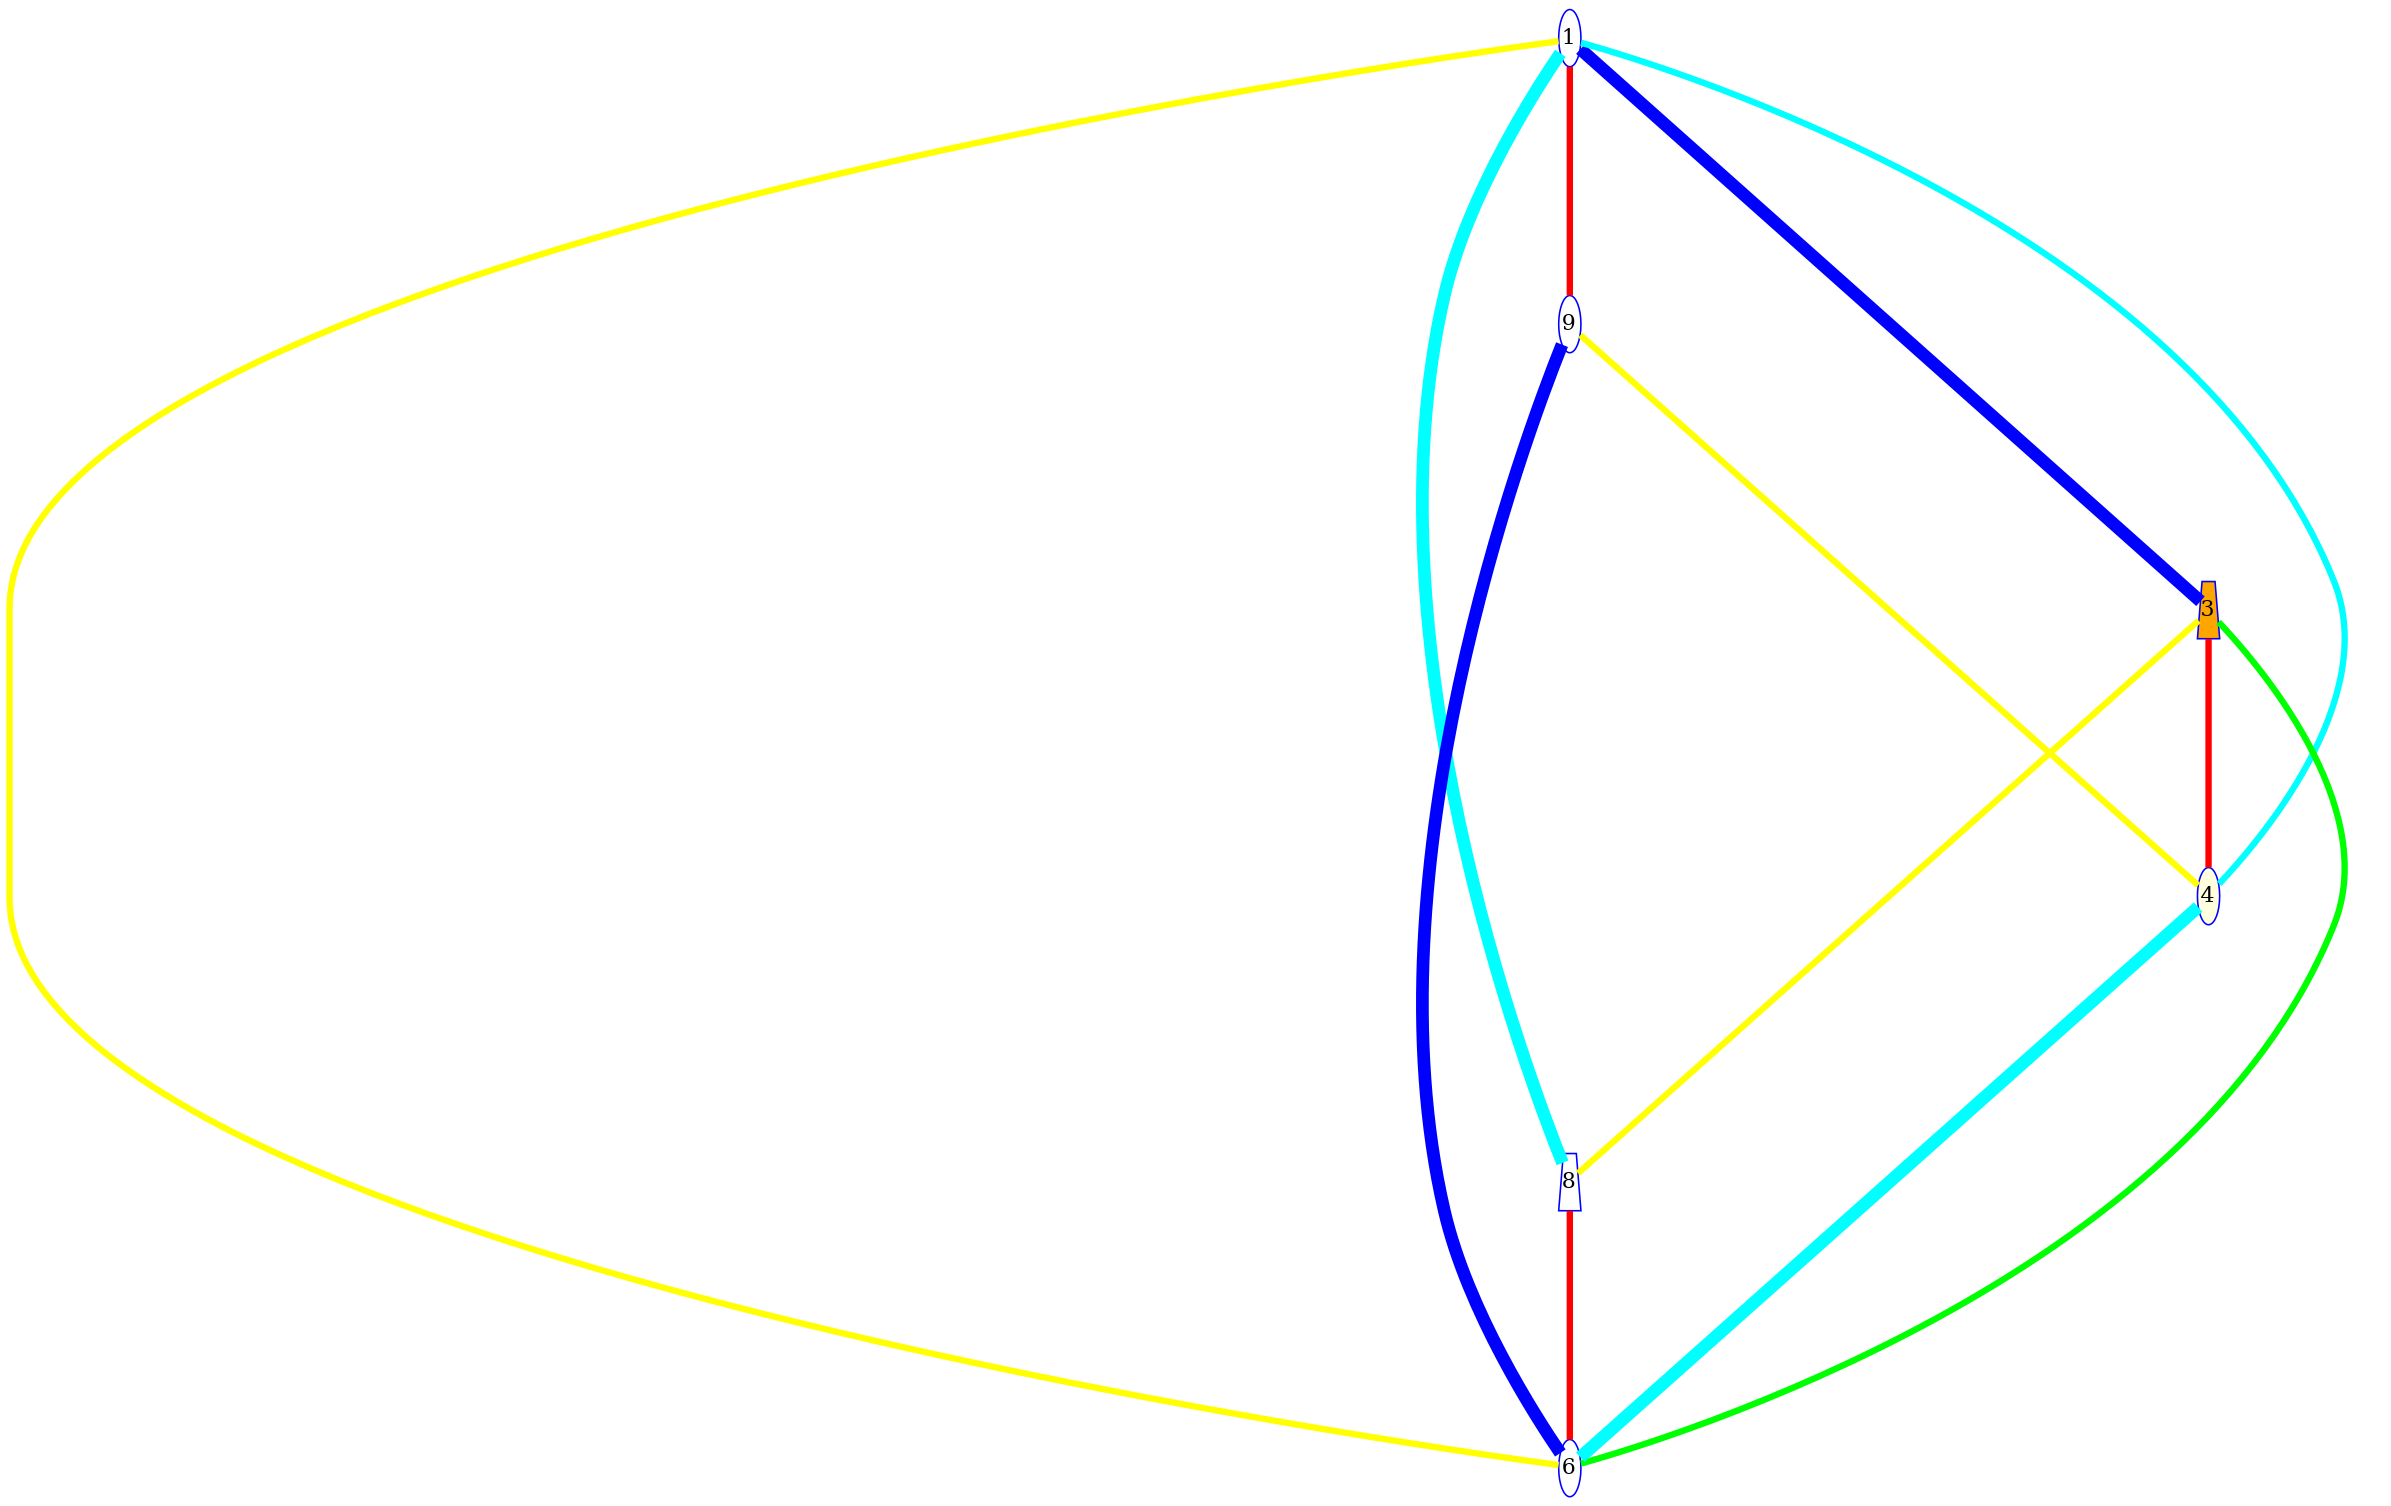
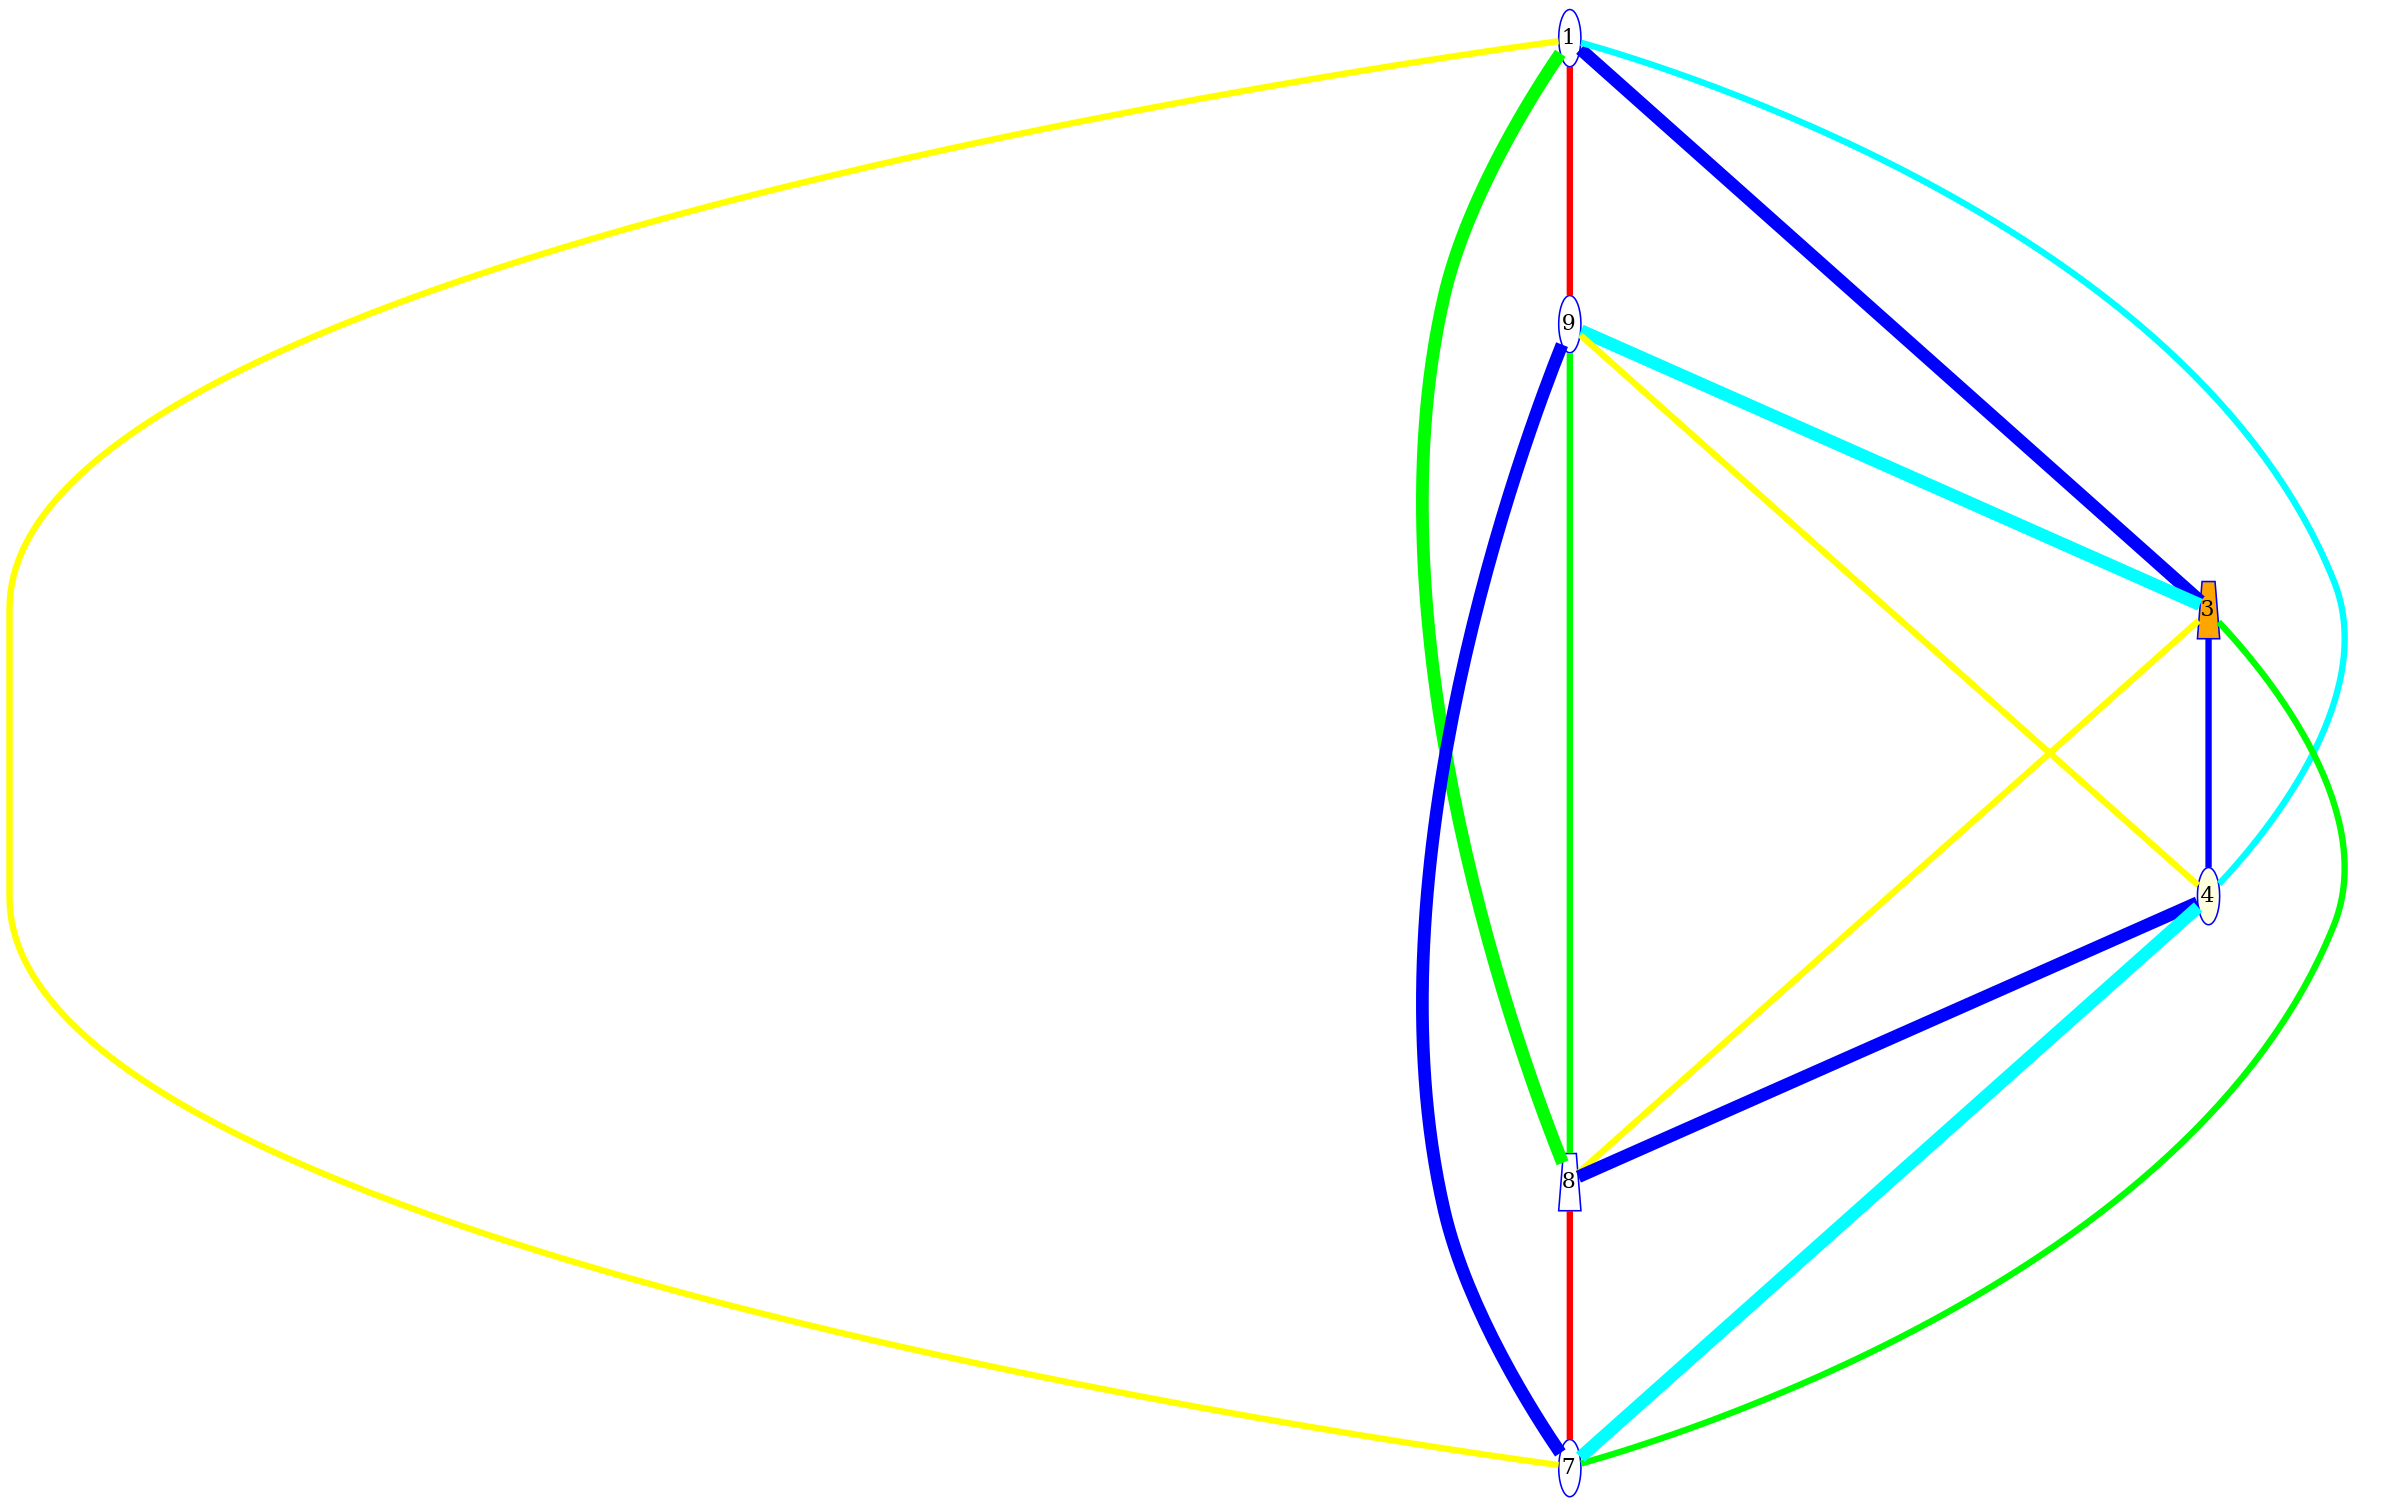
edge "9" -- "3": added
edge "1" -- "8": color cyan -> green
edge "9" -- "8": added
edge "3" -- "4": color red -> blue
edge "4" -- "8": added
node "6": label "6" -> "7"
